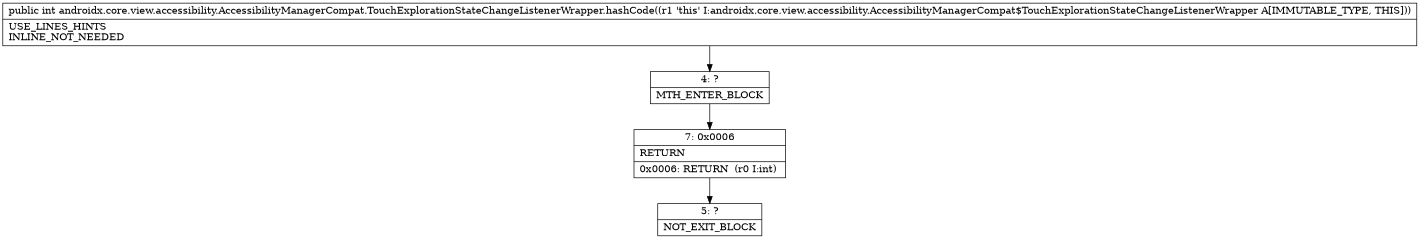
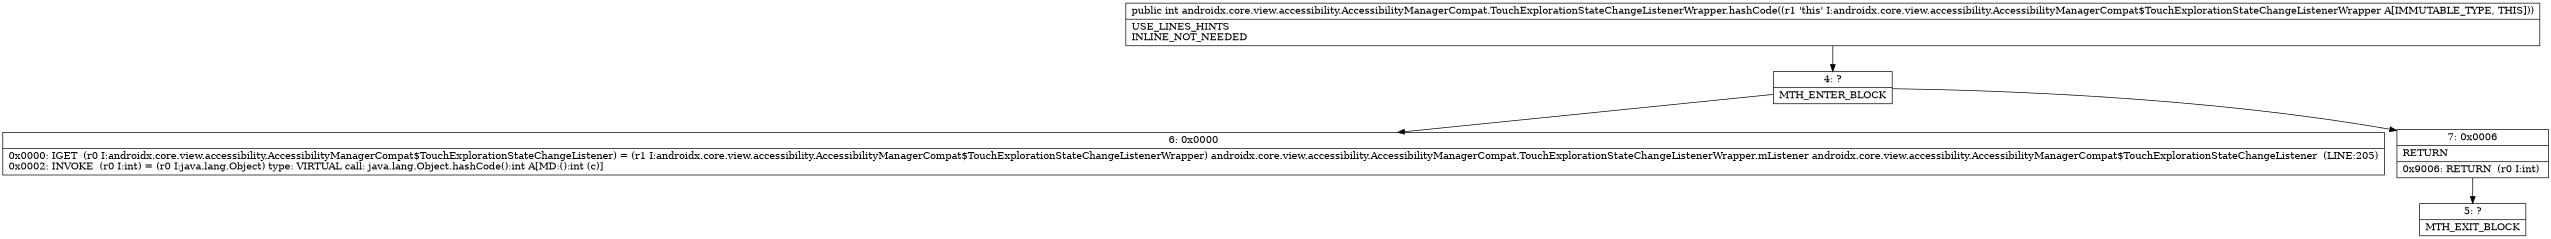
node "6: 0x0000": added
node "7: 0x0006": text "0x0006: RETURN  (r0 I:int)" -> "0x9006: RETURN  (r0 I:int)"
node "5: ?": text "NOT_EXIT_BLOCK" -> "MTH_EXIT_BLOCK"
